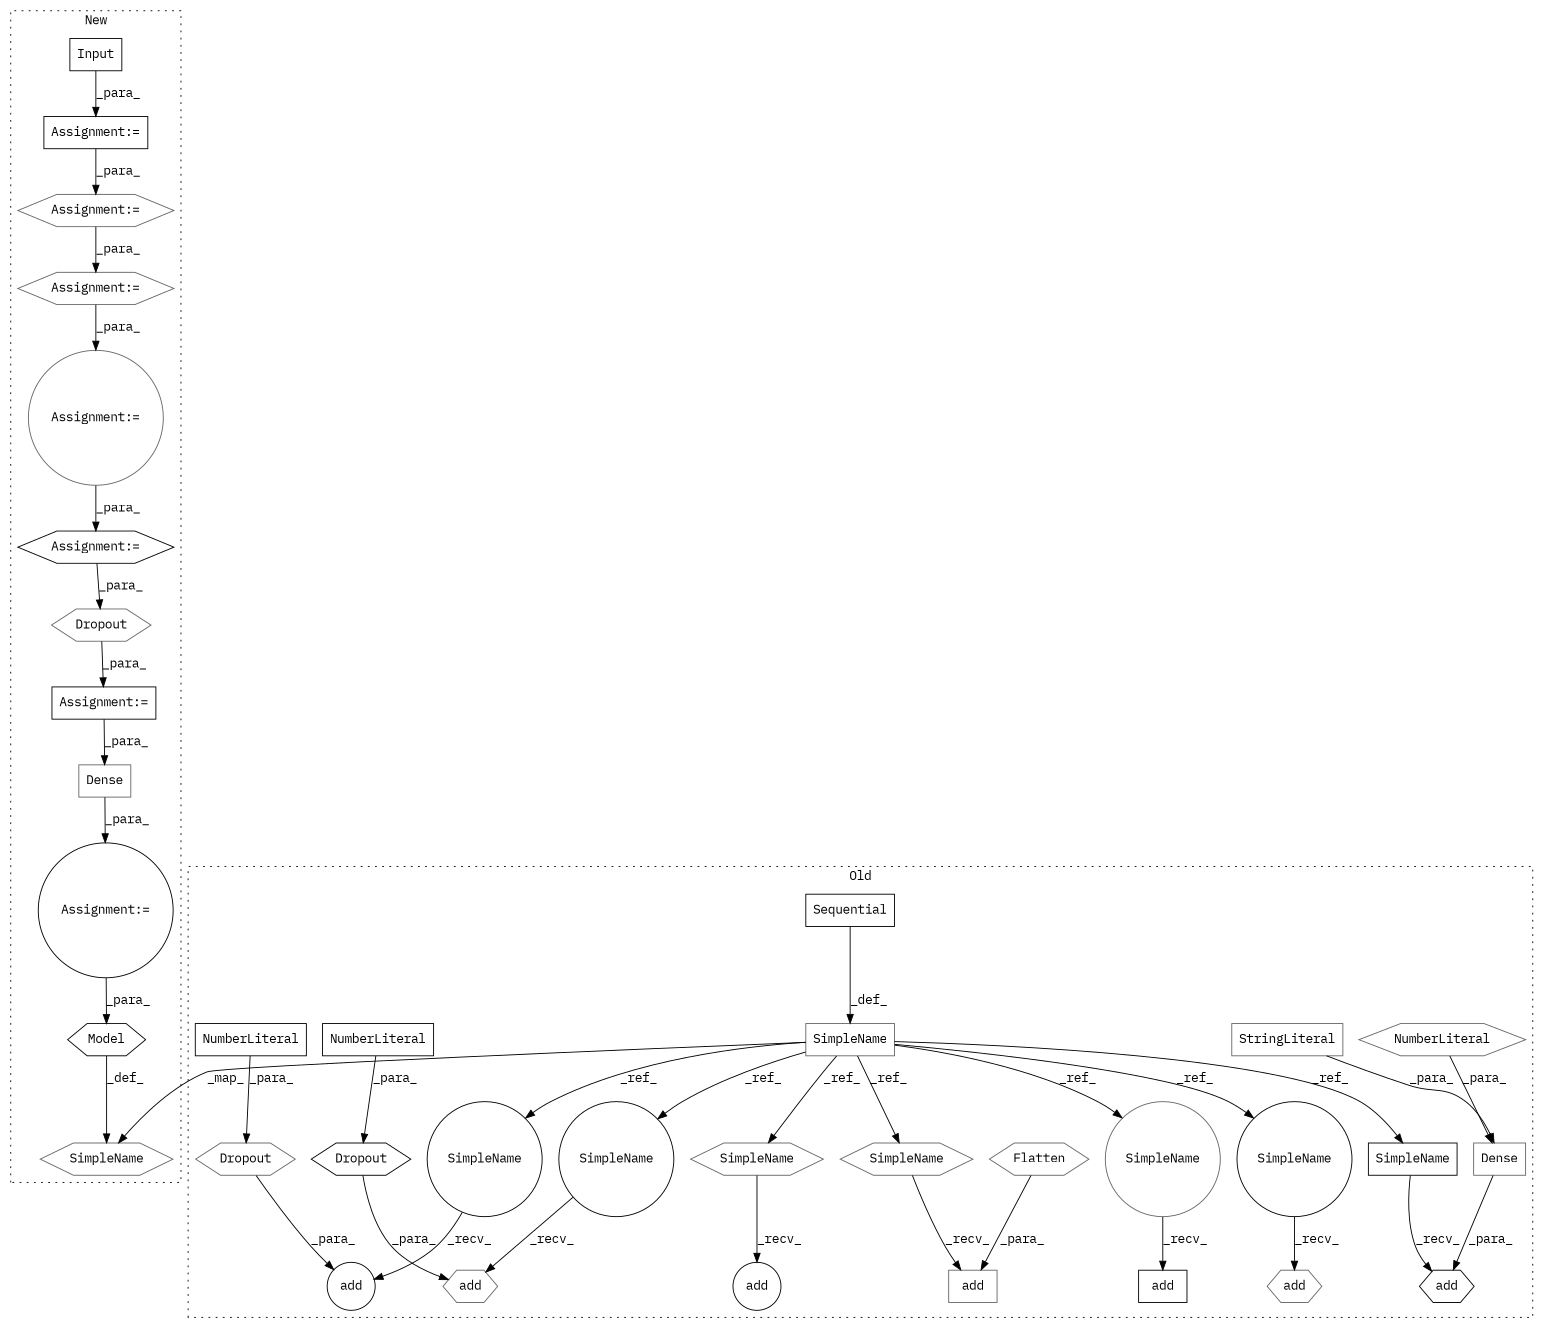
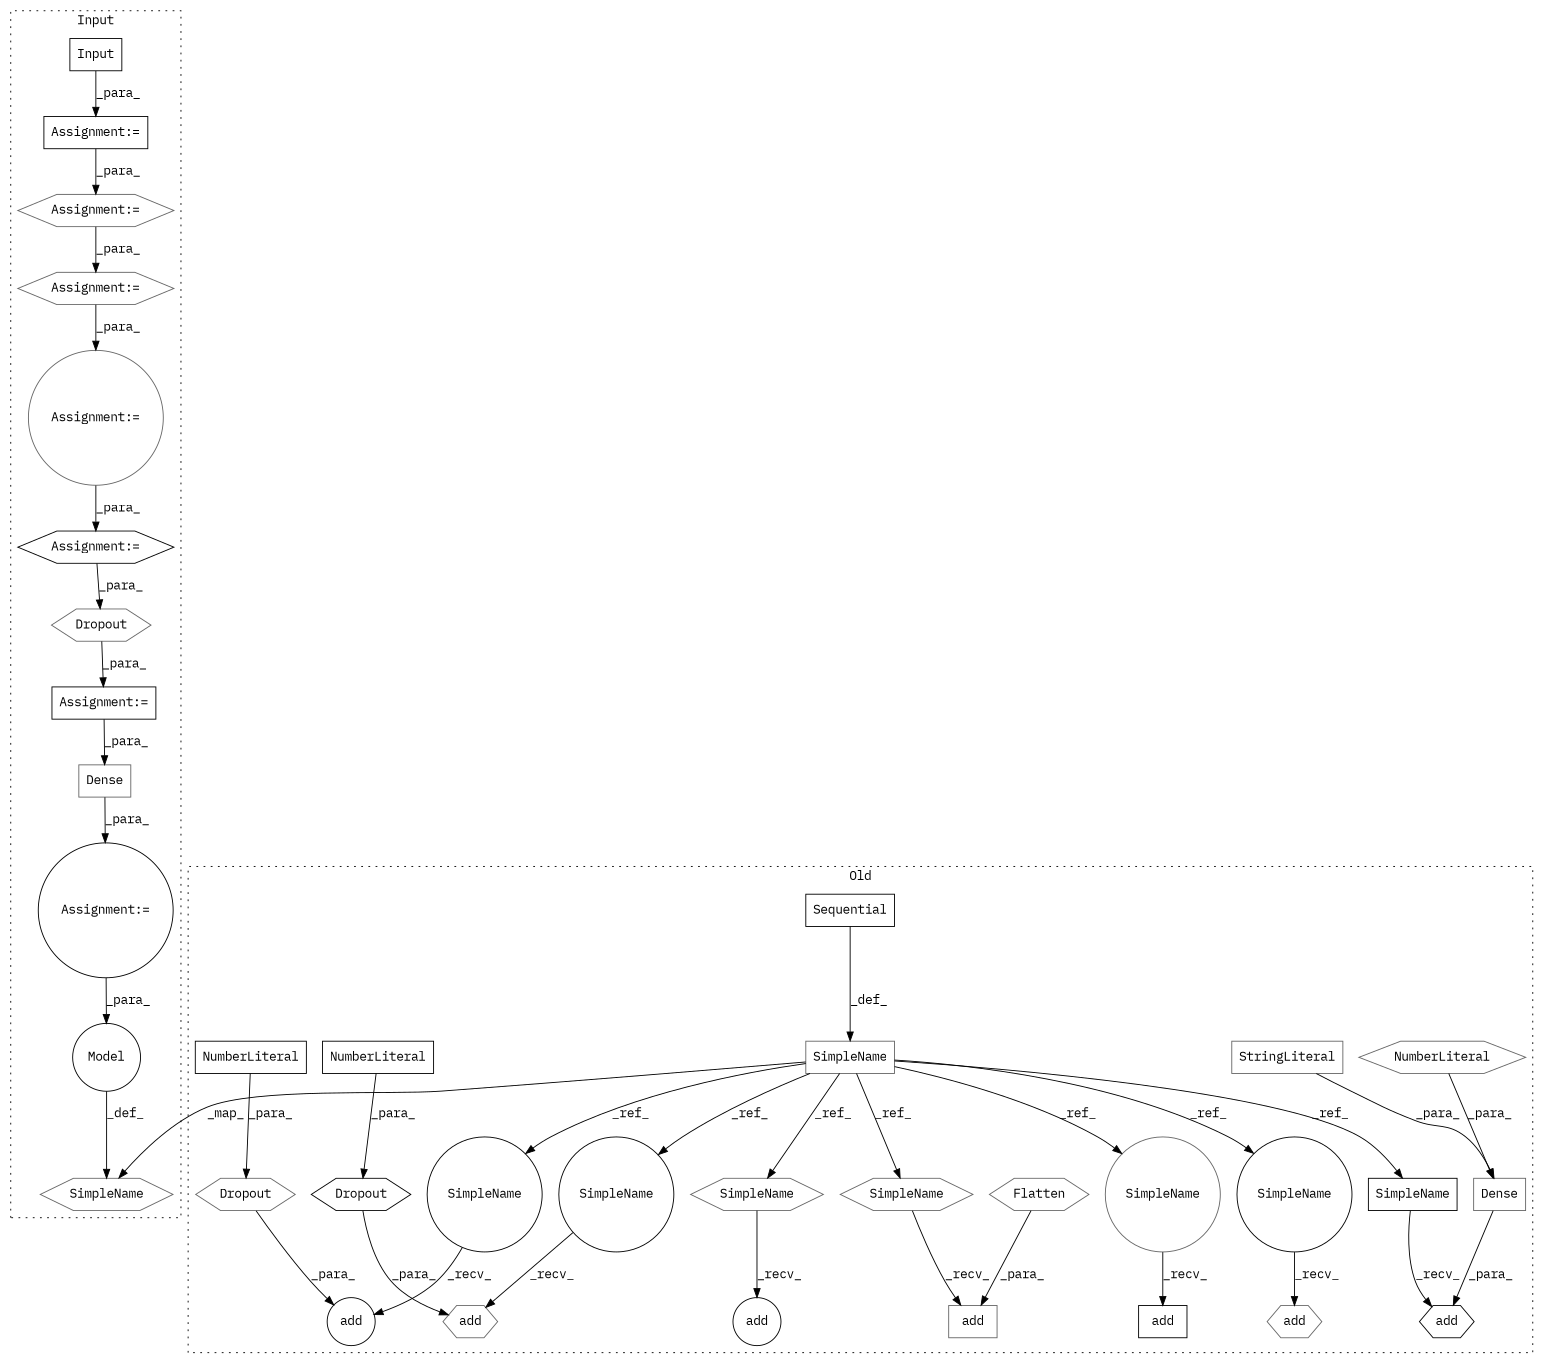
cluster "New": label "New" -> "Input"
node "Model": shape hexagon -> circle
